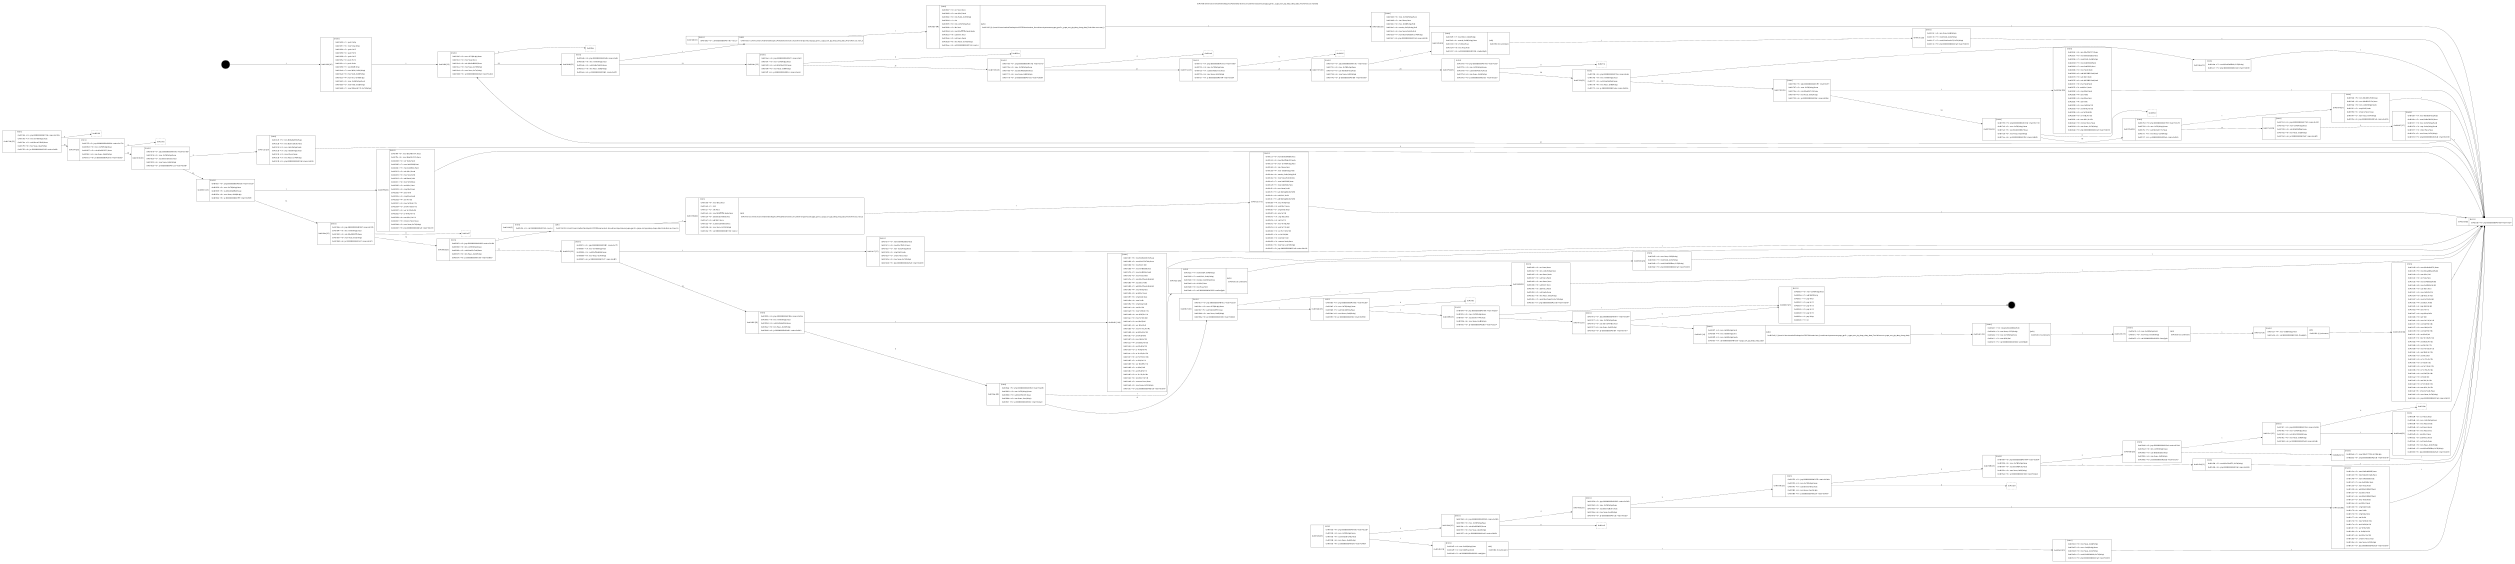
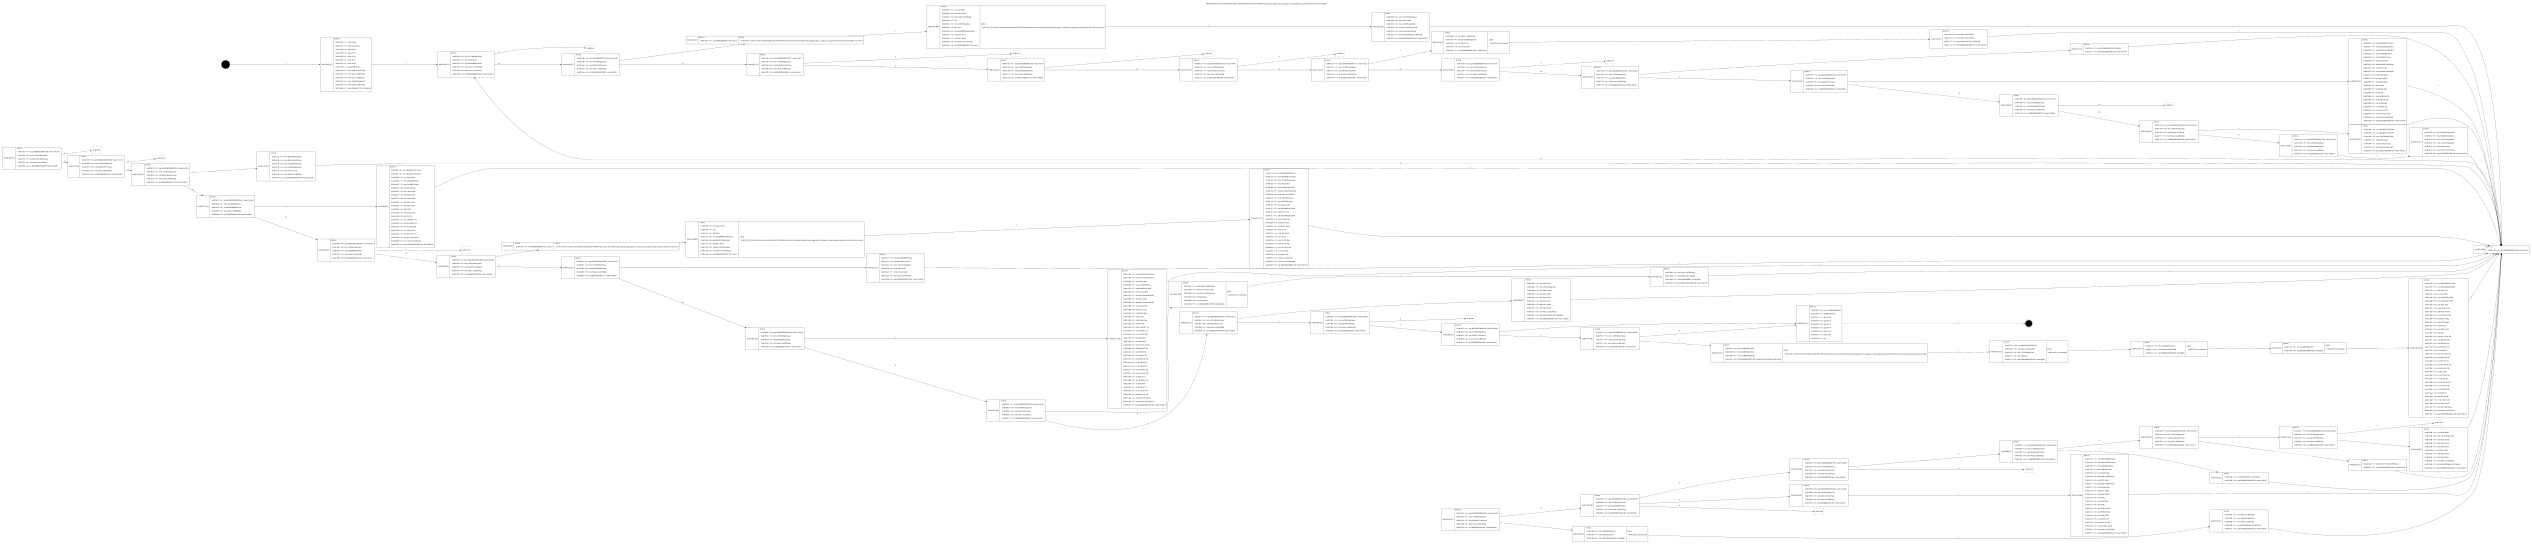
edge "0x40195d [25]" -> "0x401976 [25]": now "0x401944 [25]" -> "0x401976 [25]"
